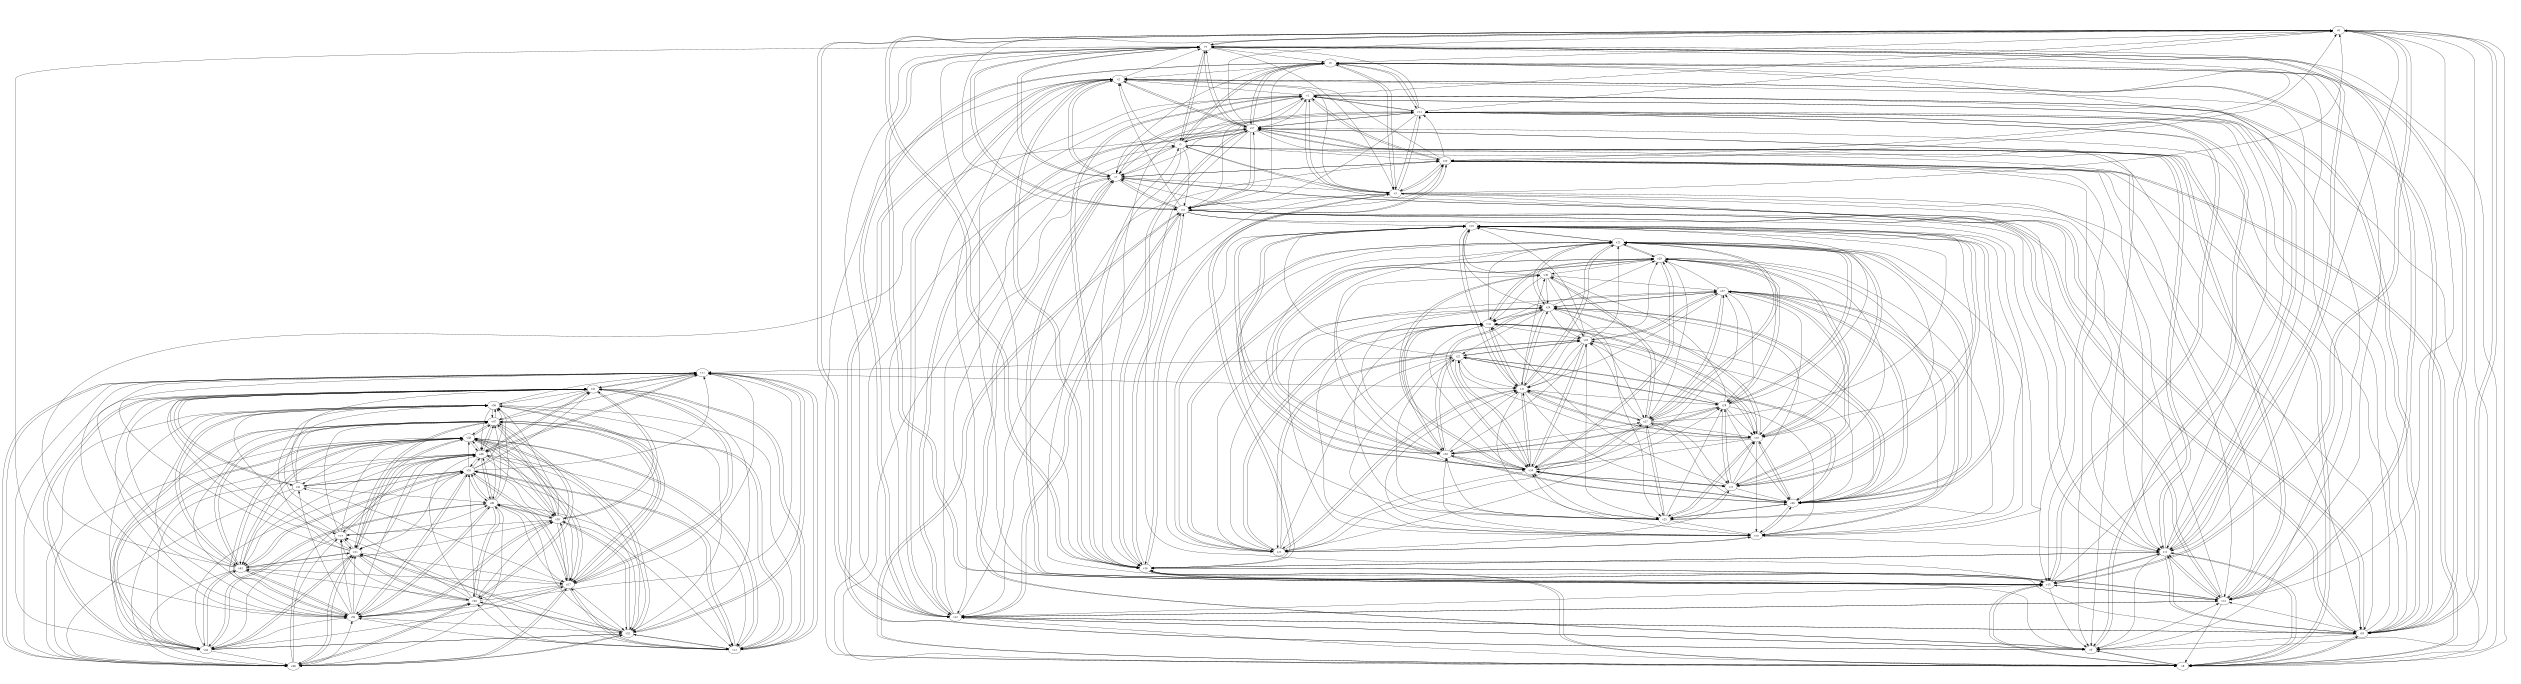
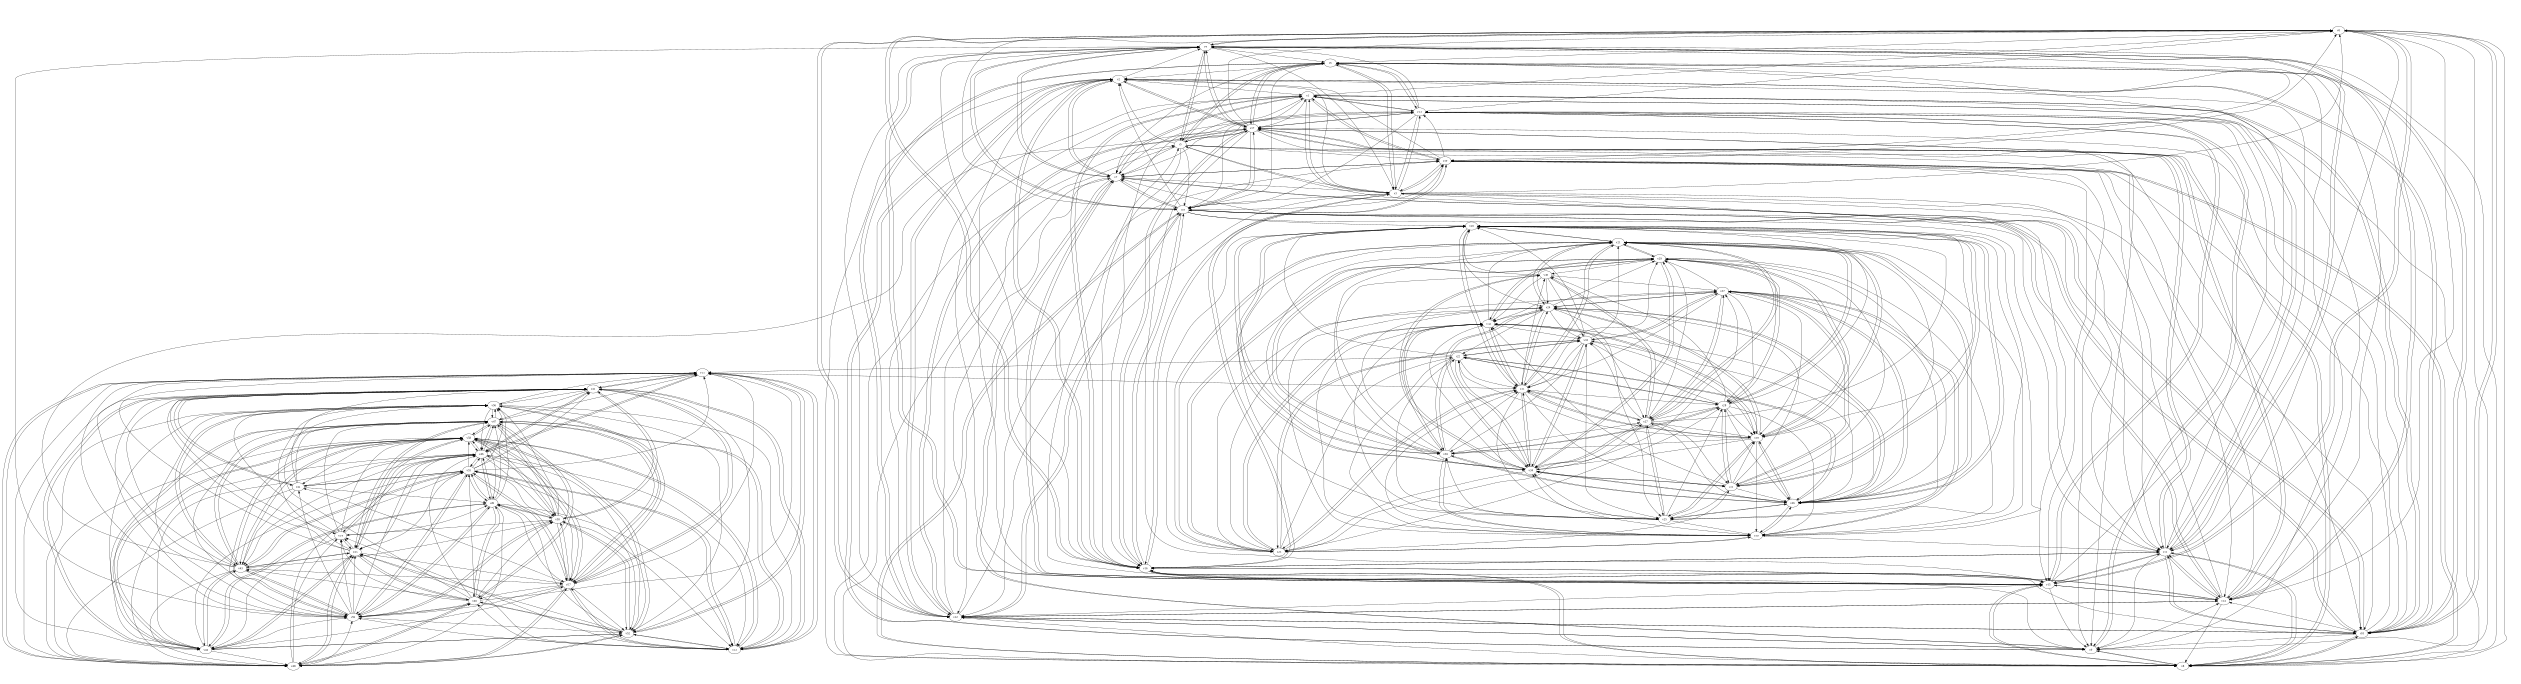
edge "v36" -> "v34": now "v36" -> "v30"
